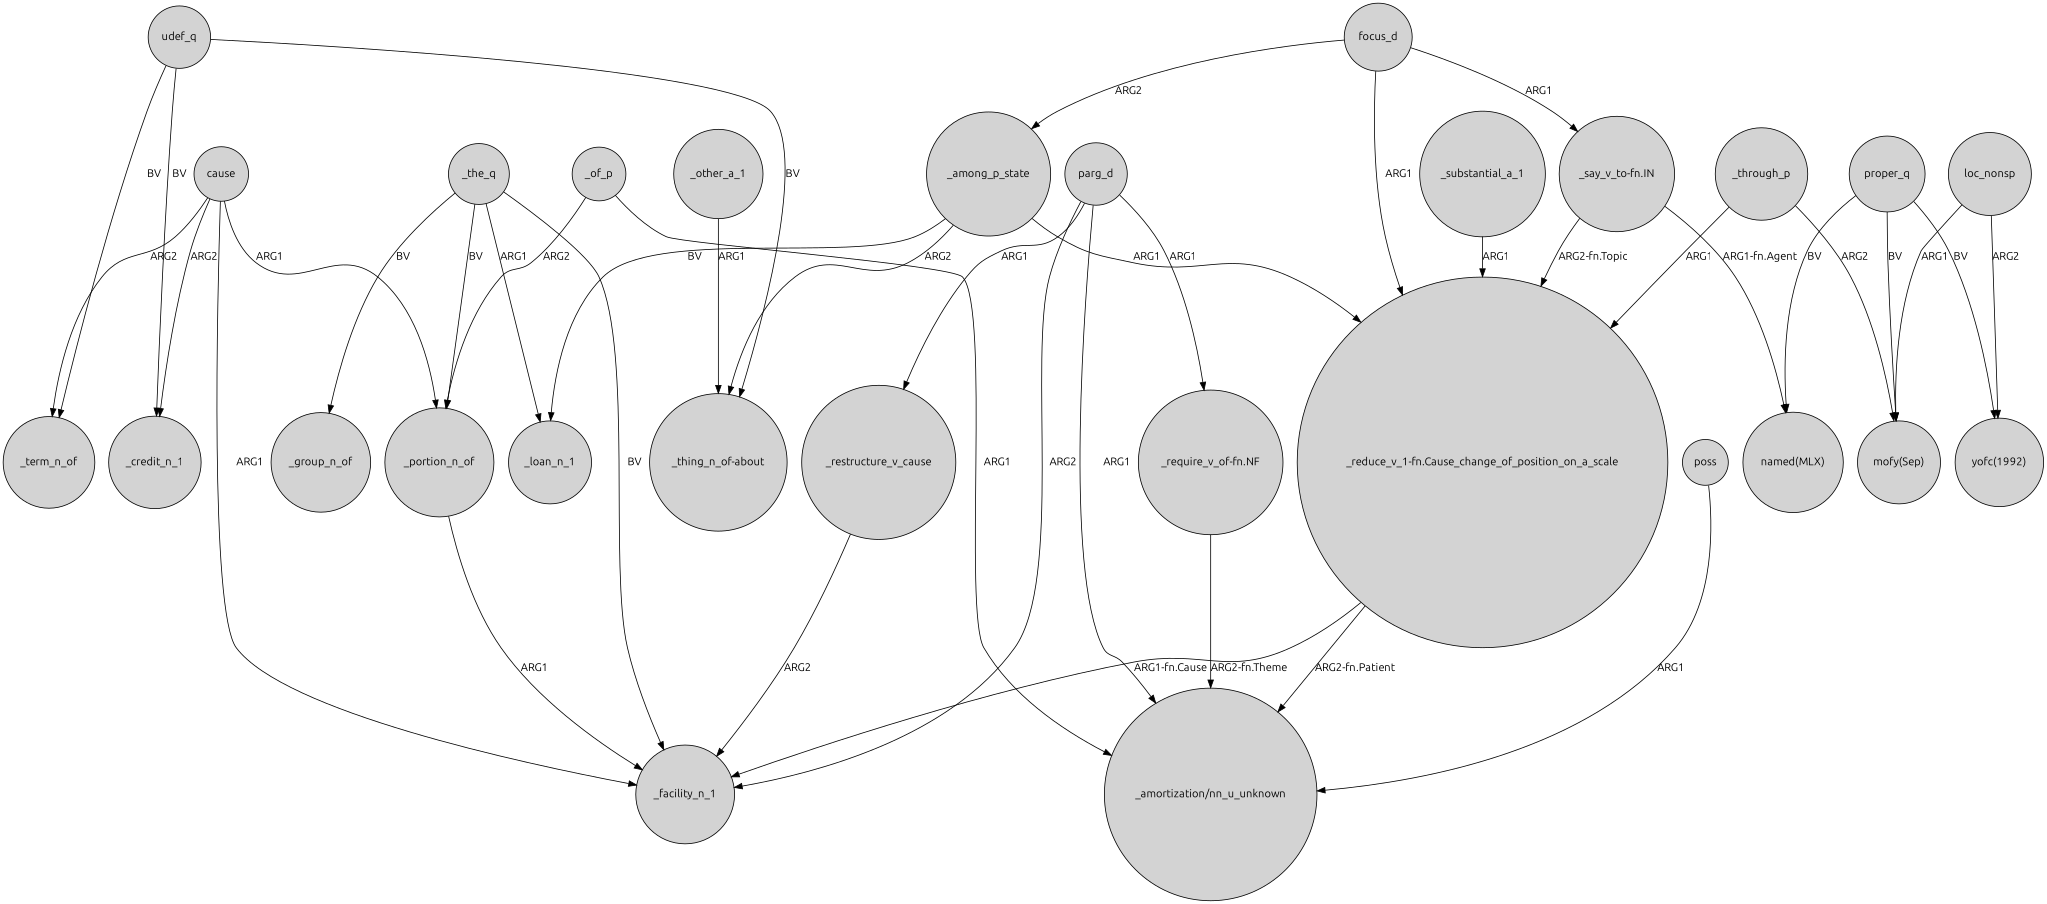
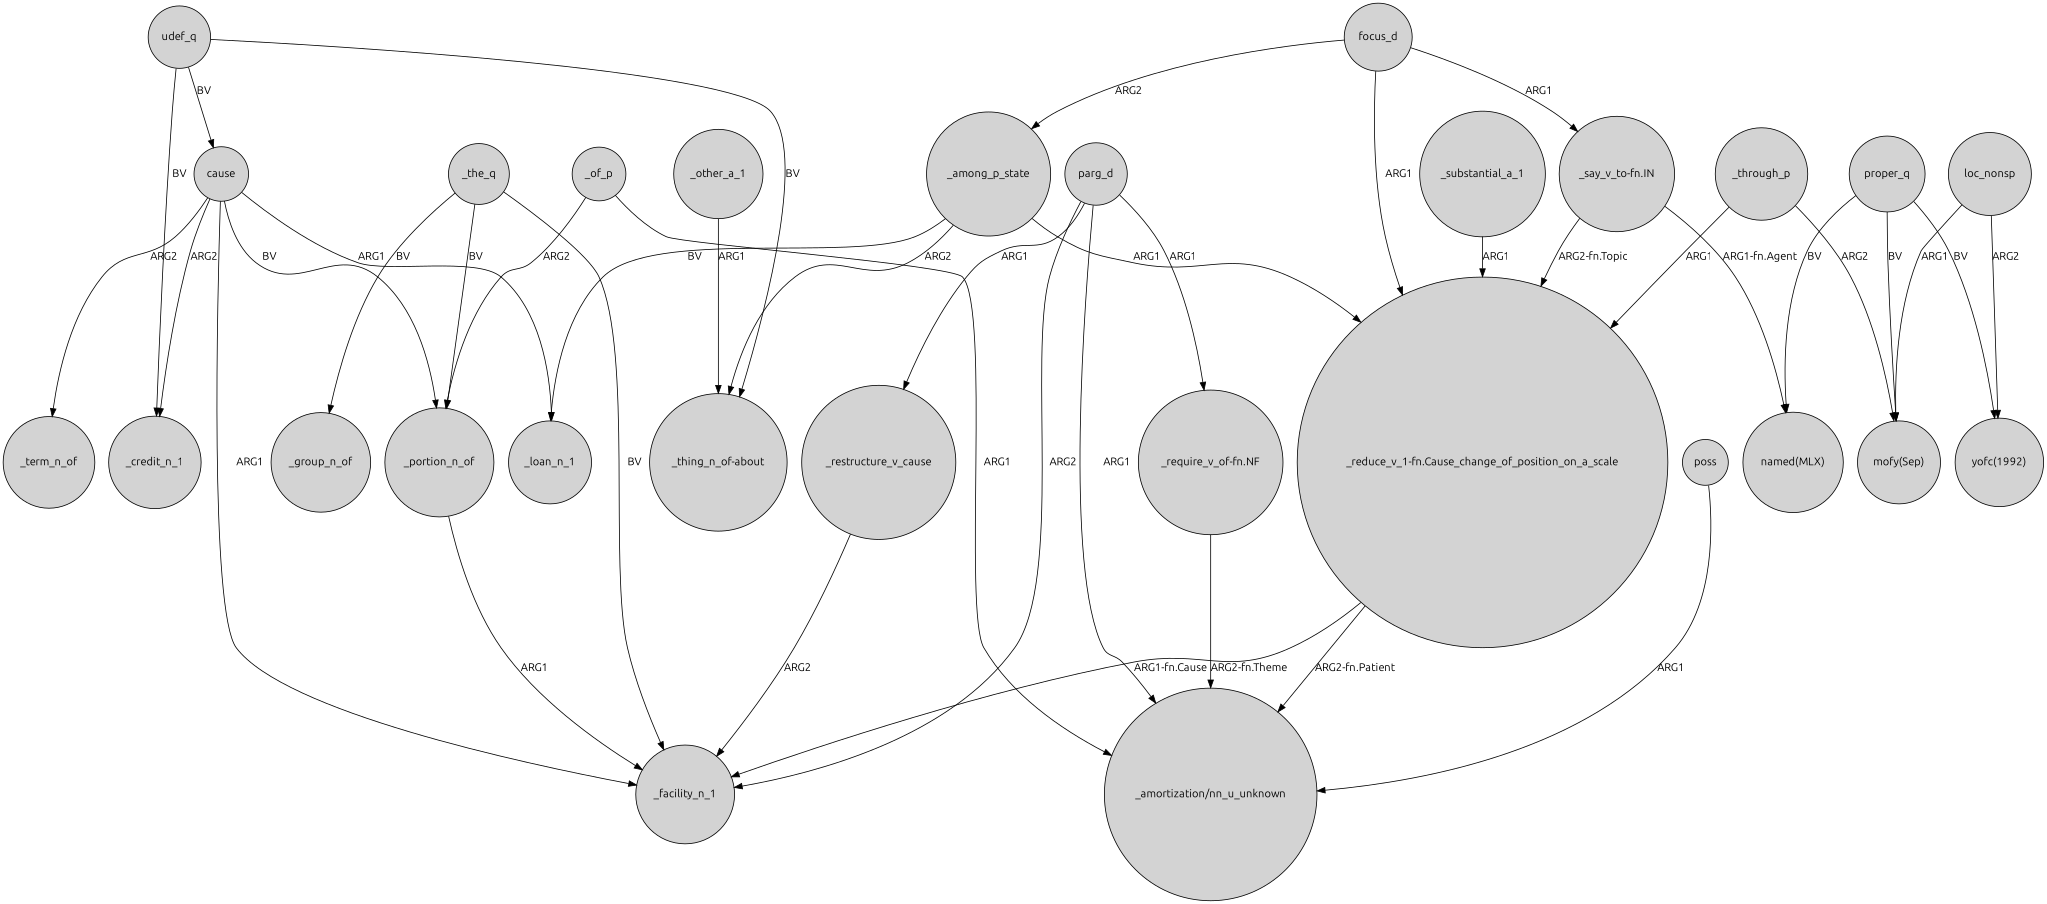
edge "udef_q" -> "_term_n_of": now "udef_q" -> "cause"
edge "cause" -> "_portion_n_of": label "ARG1" -> "BV"
edge "_the_q" -> "_loan_n_1": now "cause" -> "_loan_n_1"
